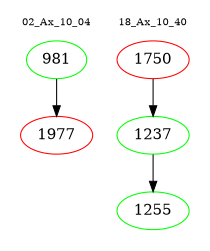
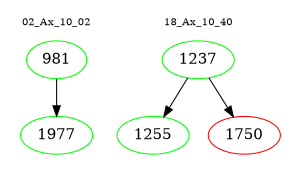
cluster "02_Ax_10_04": label "02_Ax_10_04" -> "02_Ax_10_02"
edge "1750" -> "1237": reversed
node "1977": color red -> green
